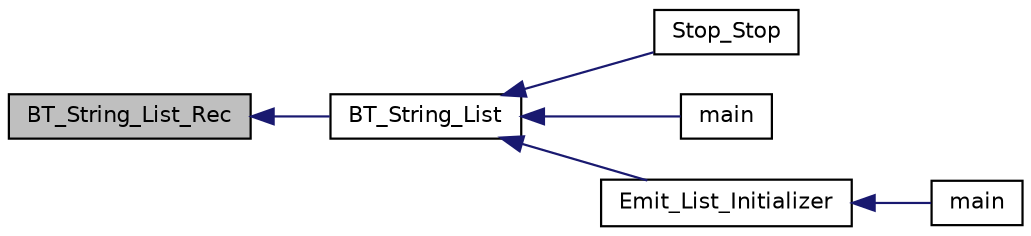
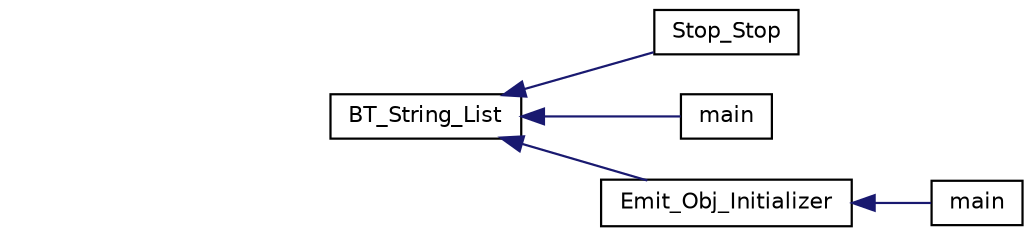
node "BT_String_List_Rec": removed
node "Emit_List_Initializer": label "Emit_List_Initializer" -> "Emit_Obj_Initializer"
